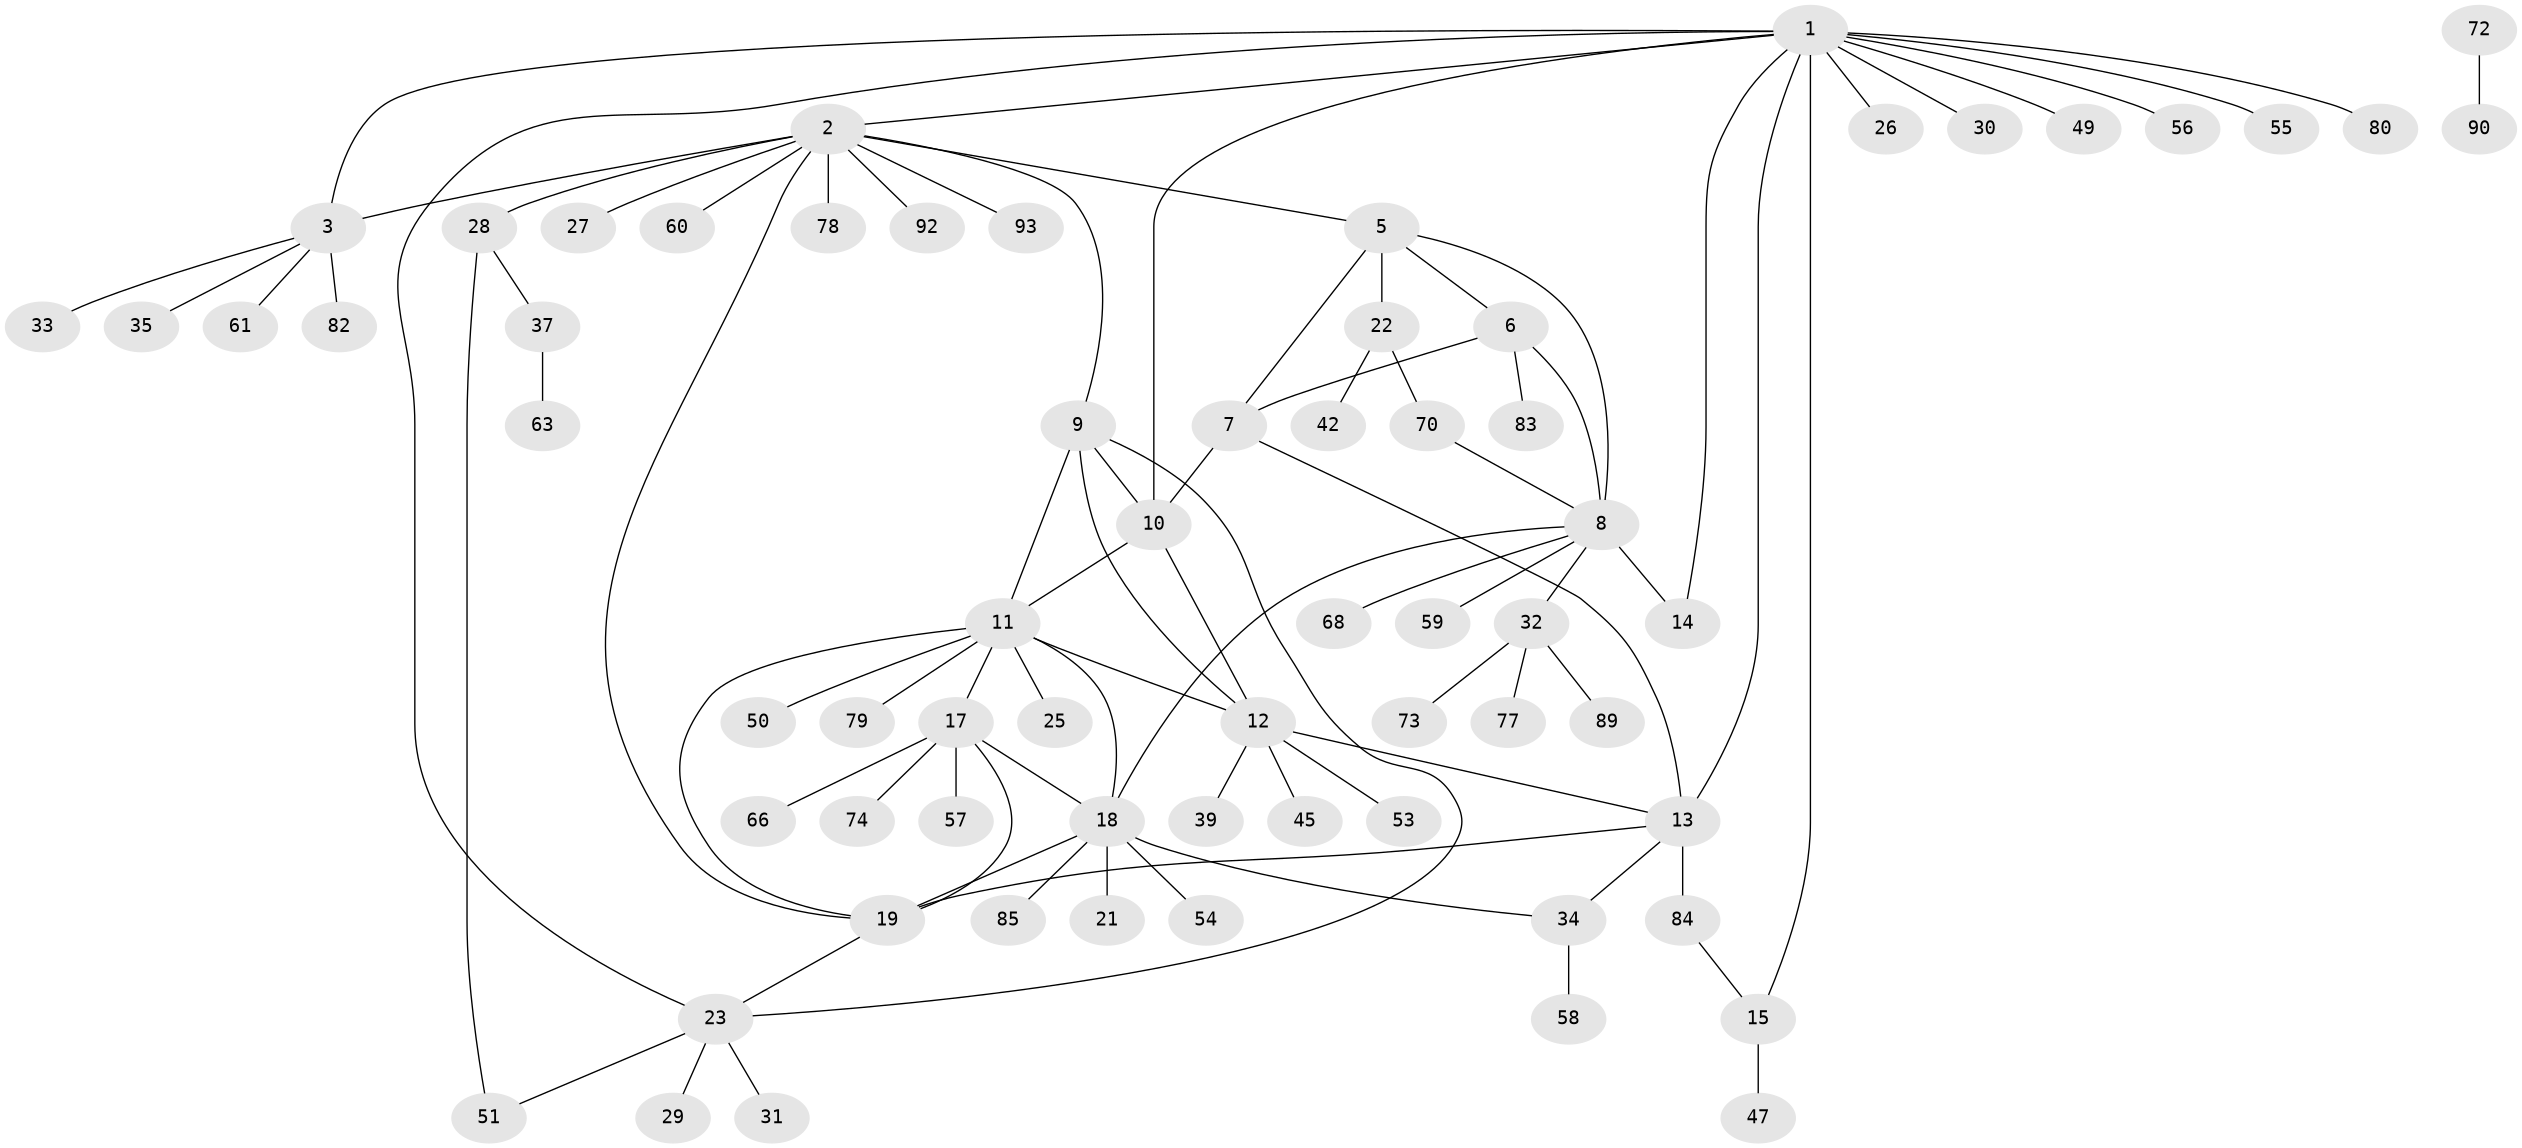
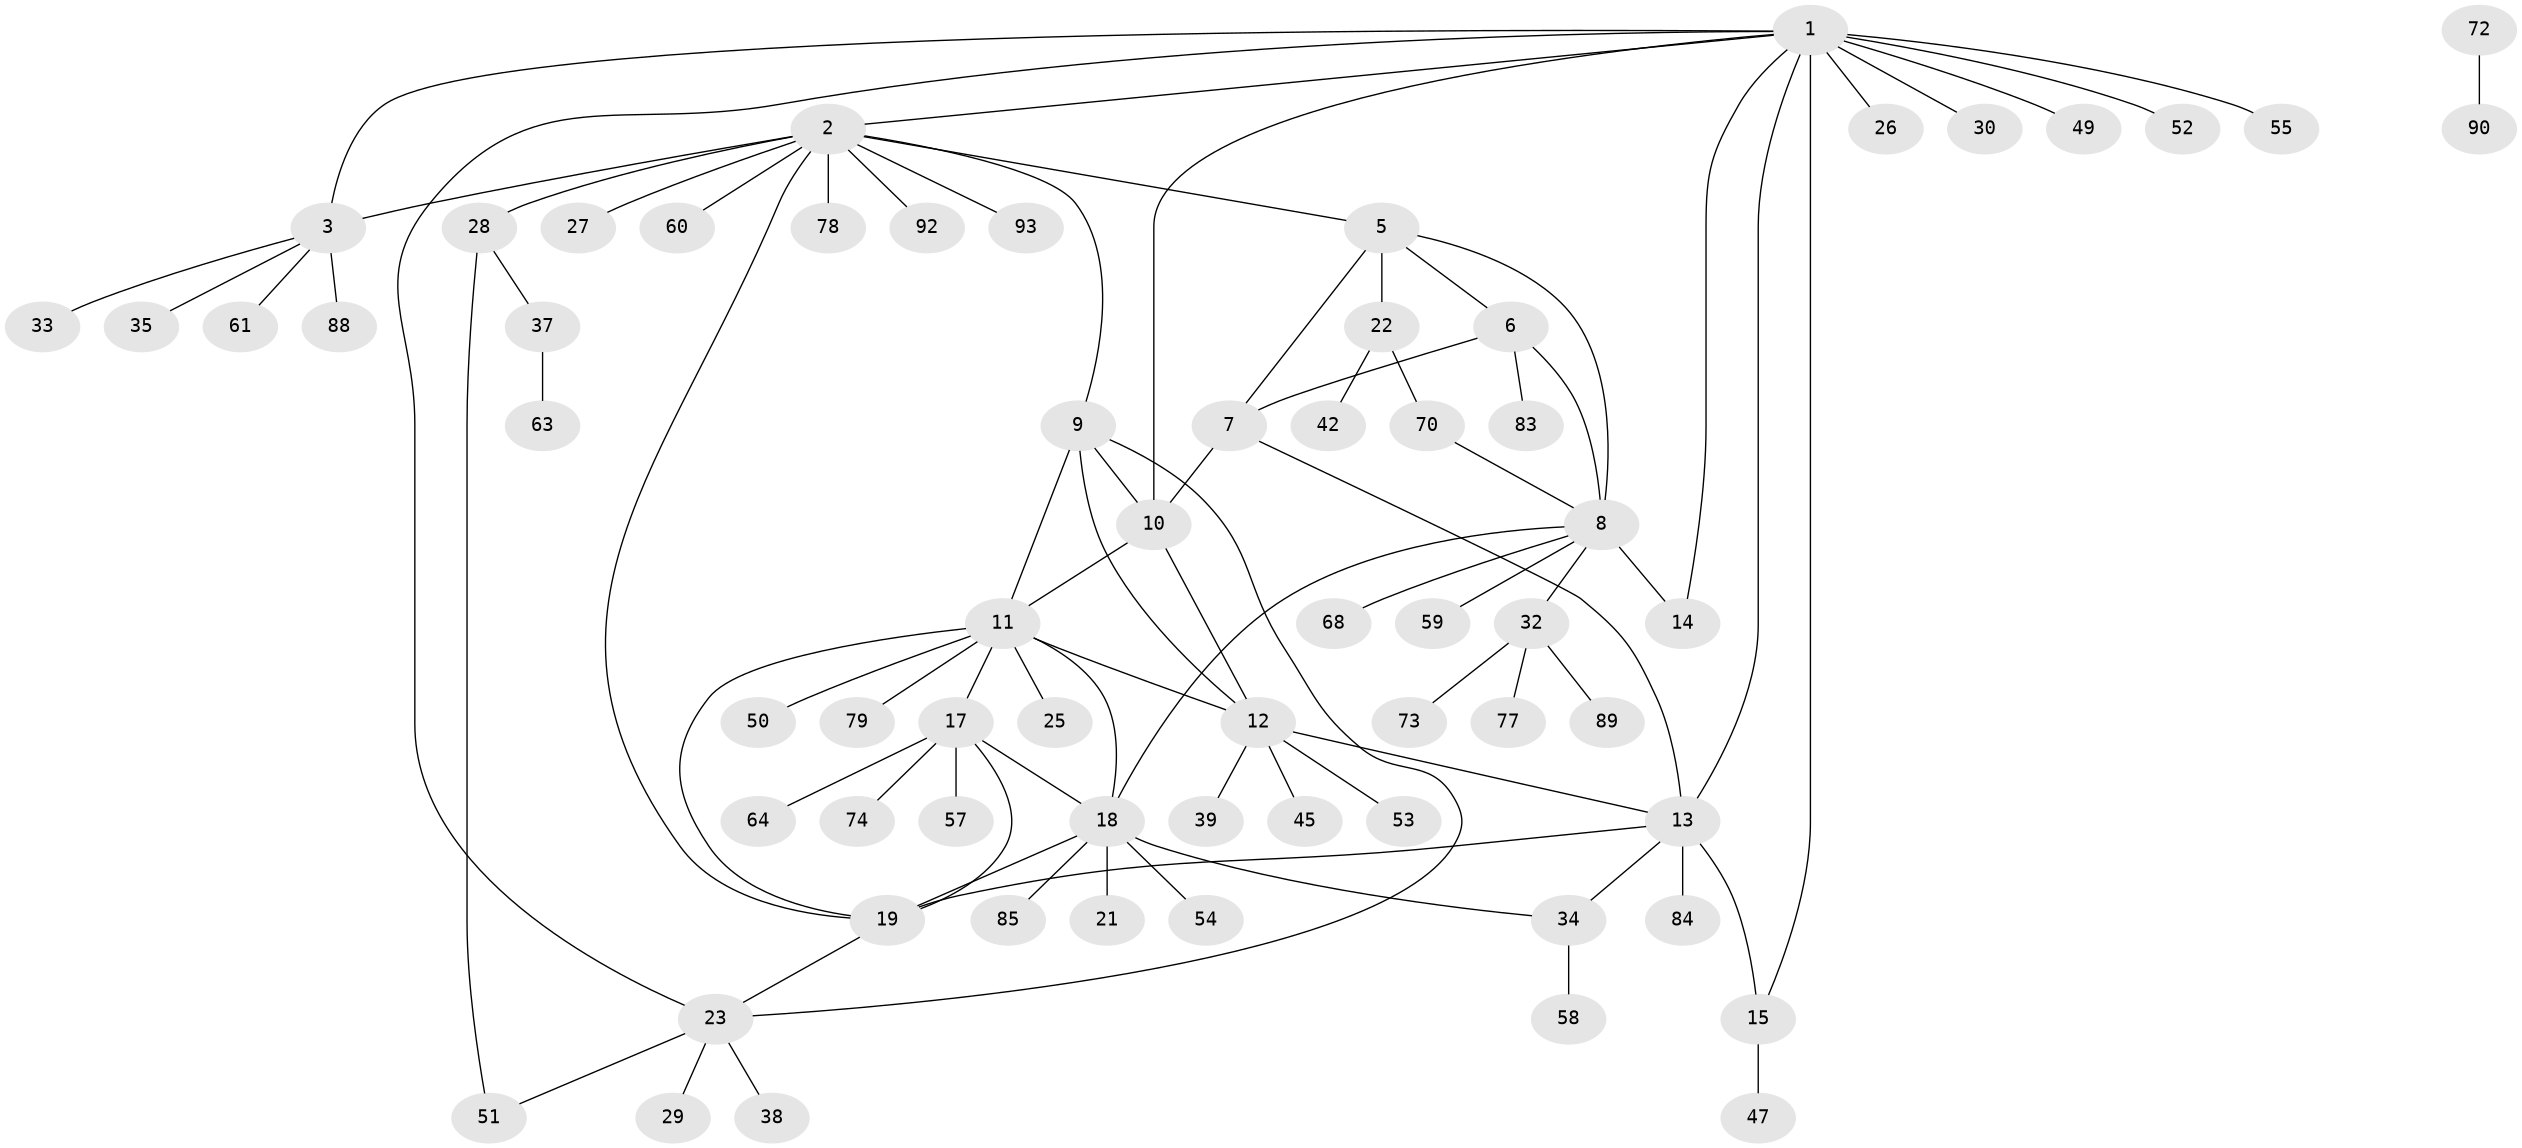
node "56": label "56" -> "52"
node "80": removed
node "82": label "82" -> "88"
node "66": label "66" -> "64"
edge "84" -- "15": now "13" -- "15"
node "31": label "31" -> "38"
